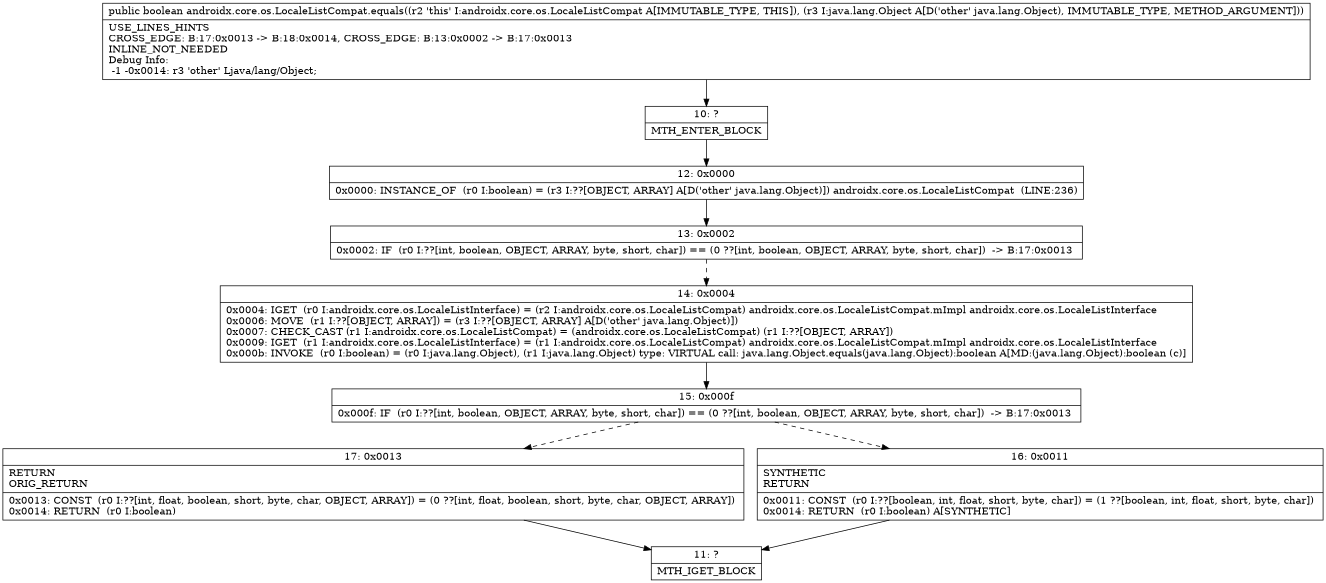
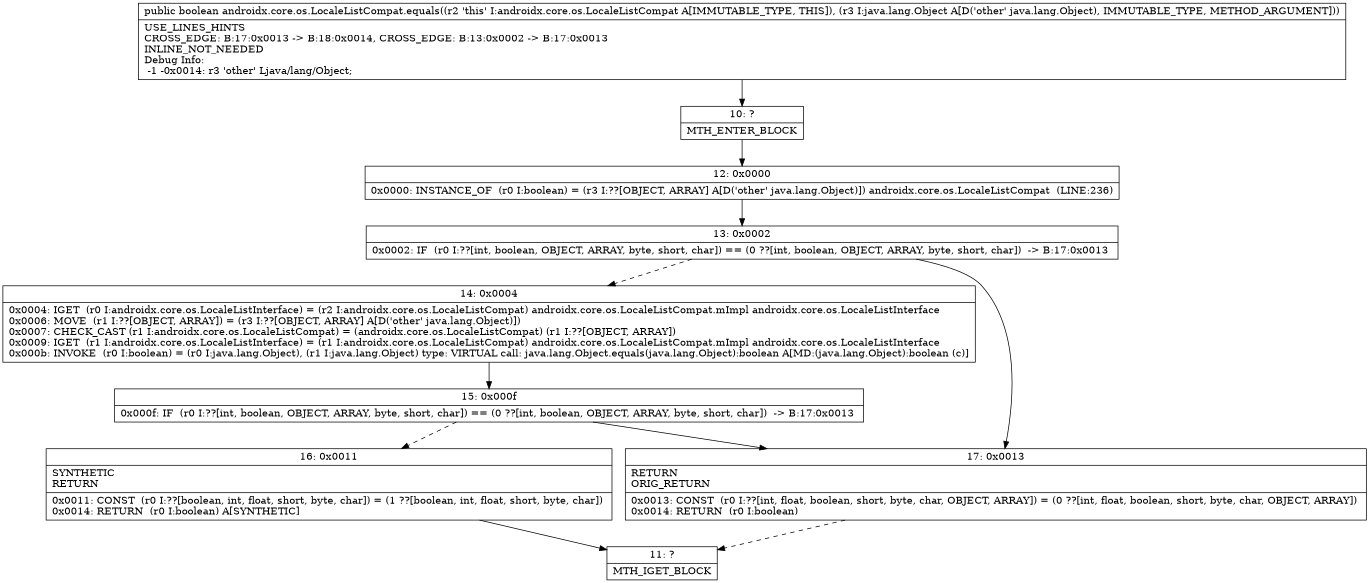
edge "13: 0x0002" -> "17: 0x0013": added
edge "15: 0x000f" -> "17: 0x0013": style dashed -> solid
edge "17: 0x0013" -> "11: ?": style solid -> dashed
